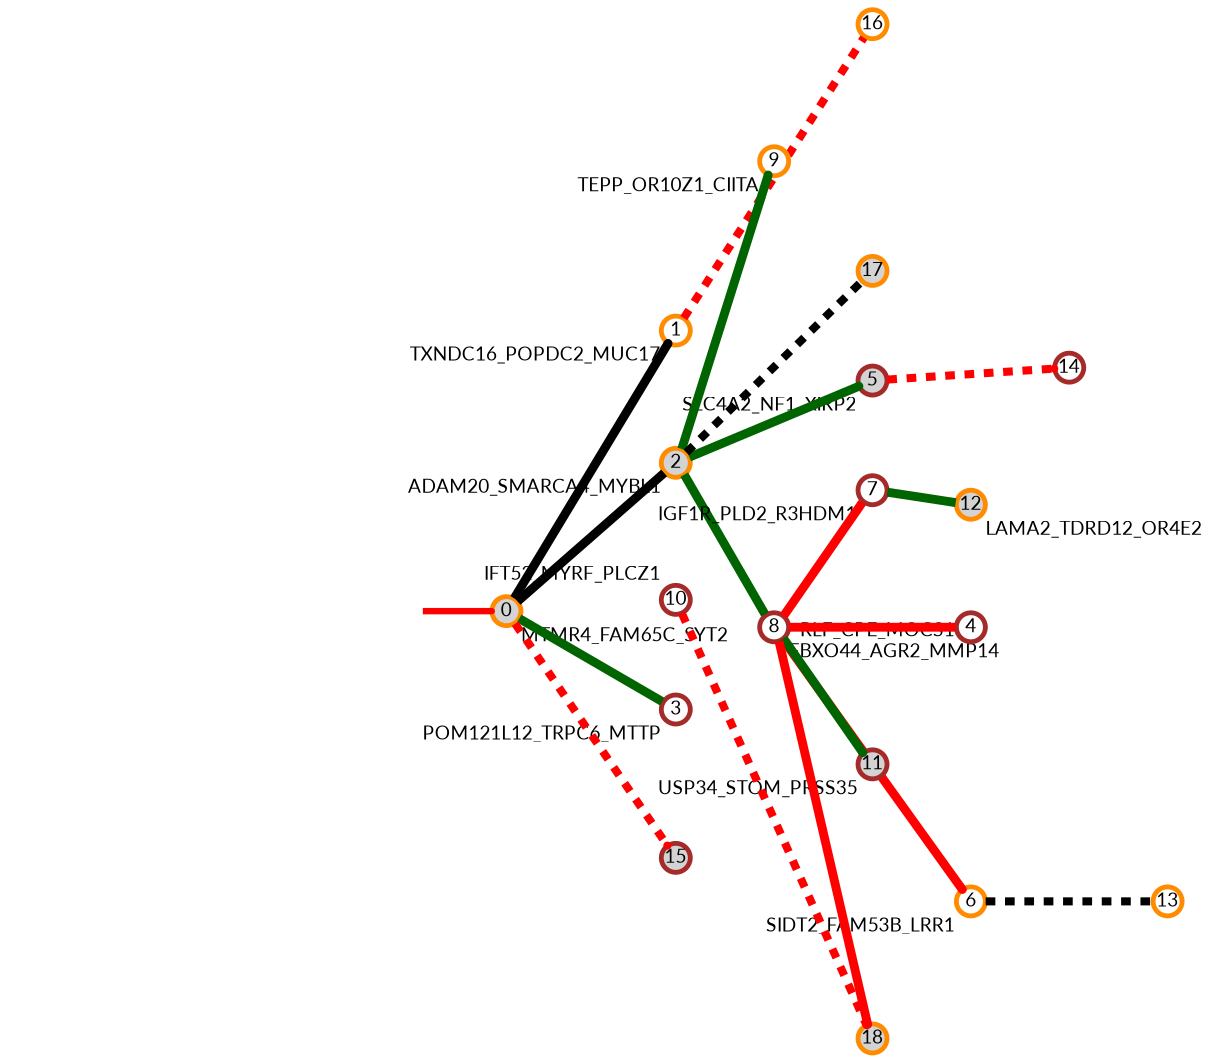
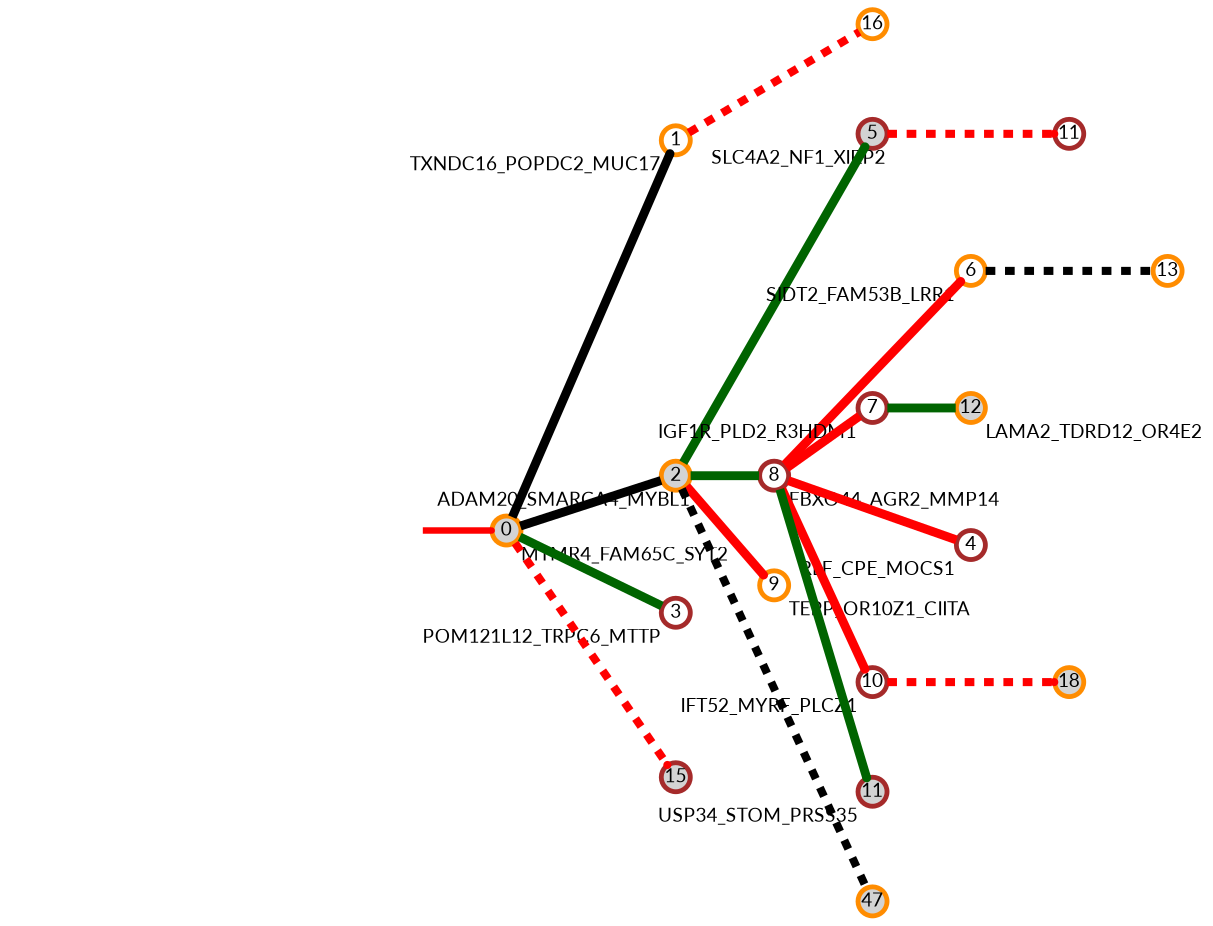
node "17": label "17" -> "47"
edge "2 ADAM20_SMARCA4_MYBL1" -> "9 TEPP_OR10Z1_CIITA": color darkgreen -> red
node "14": label "14" -> "11"
edge "8 FBXO44_AGR2_MMP14" -> "18": now "8 FBXO44_AGR2_MMP14" -> "10 IFT52_MYRF_PLCZ1"
